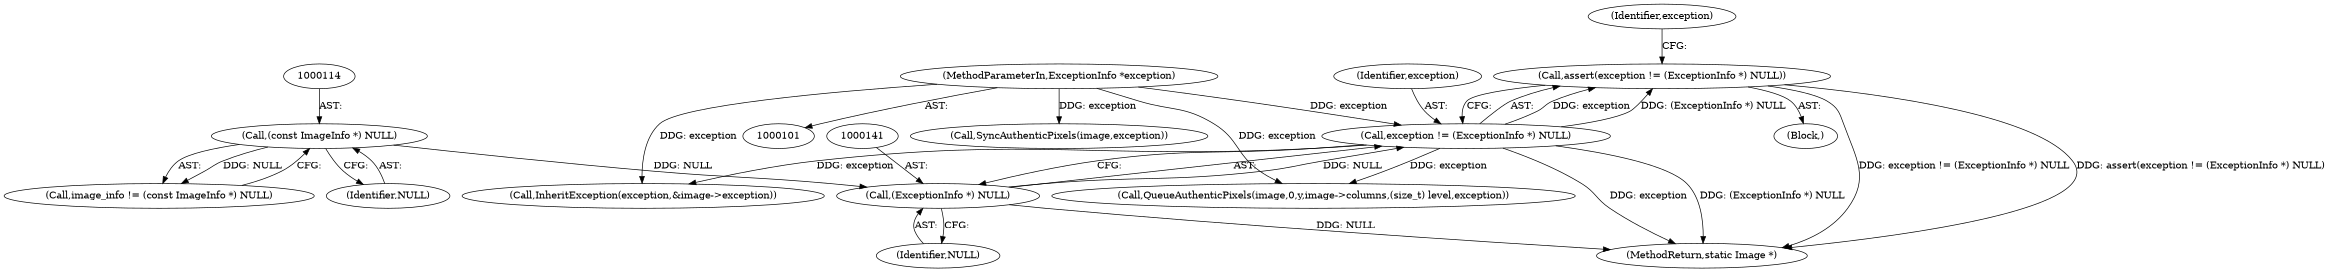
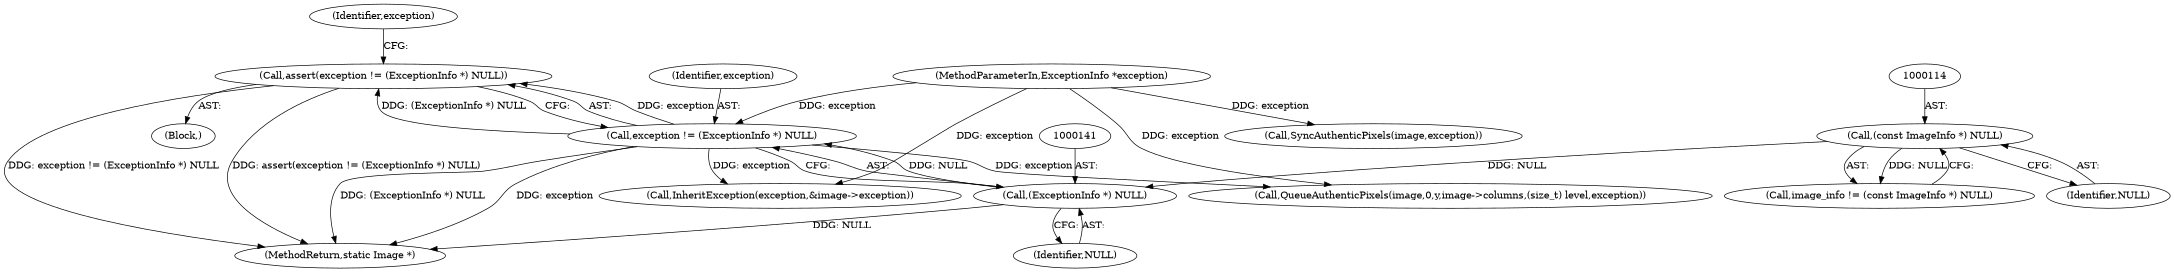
node "1000101": removed
